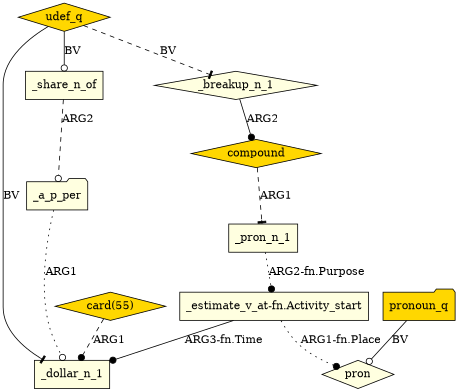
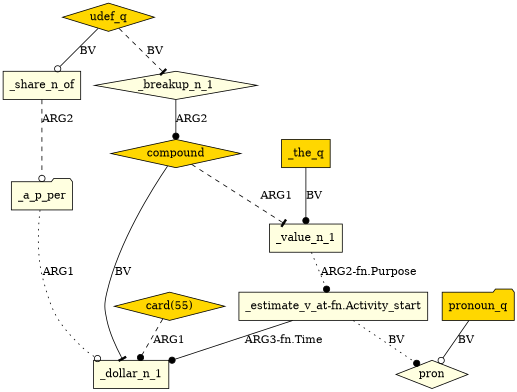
node "_the_q": added
edge "udef_q" -> "_dollar_n_1": now "compound" -> "_dollar_n_1"
node "_pron_n_1": label "_pron_n_1" -> "_value_n_1"
edge "_estimate_v_at-fn.Activity_start" -> "pron": label "ARG1-fn.Place" -> "BV"
